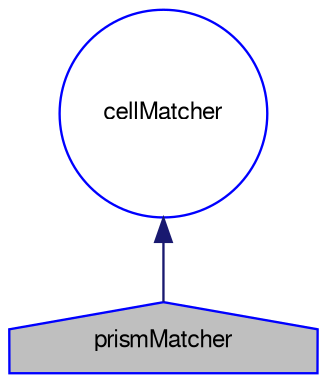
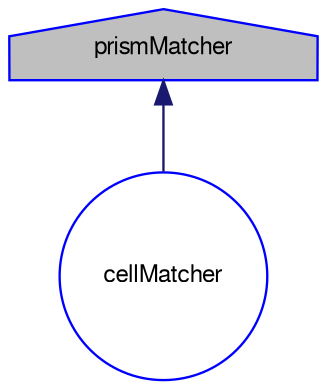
edge "prismMatcher" -> "cellMatcher": reversed
